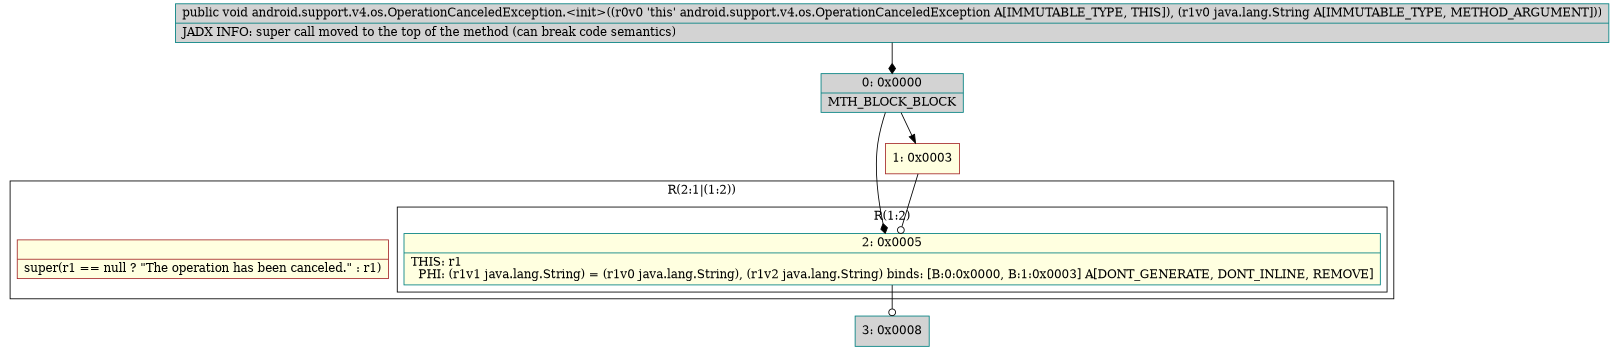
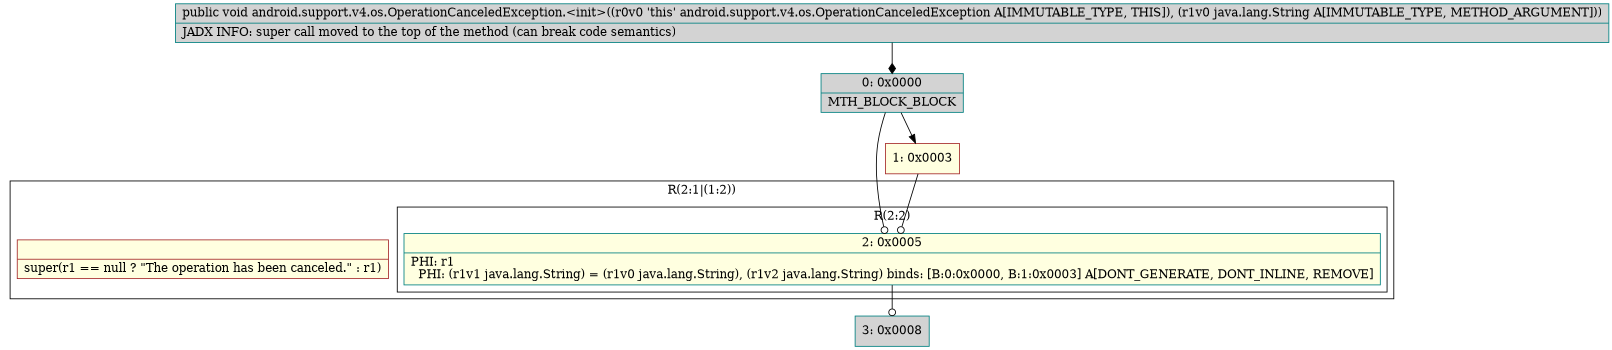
edge "0: 0x0000" -> "2: 0x0005": arrowhead diamond -> odot
cluster "R(1:2)": label "R(1:2)" -> "R(2:2)"
node "2: 0x0005": text "THIS: r1" -> "PHI: r1"
